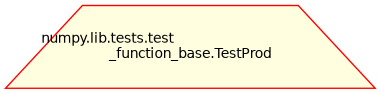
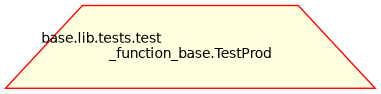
node "numpy.lib.tests.test _function_base.TestProd": label "numpy.lib.tests.test _function_base.TestProd" -> "base.lib.tests.test _function_base.TestProd"
